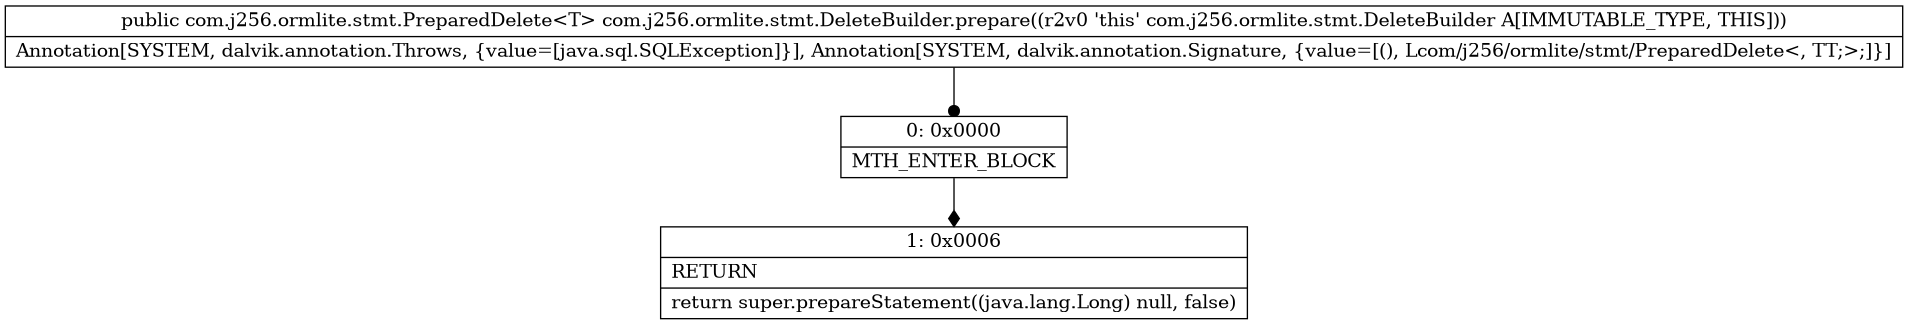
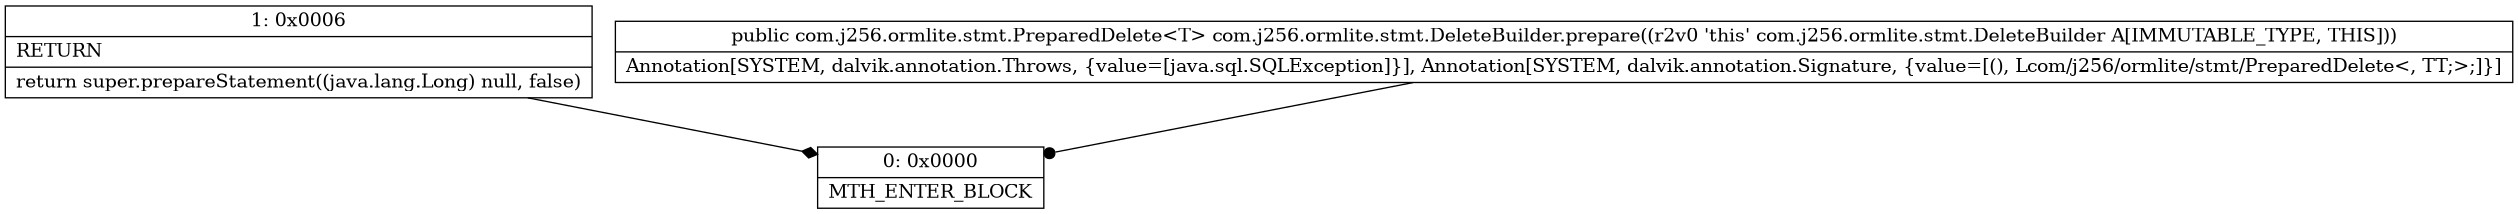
edge "0: 0x0000" -> "1: 0x0006": reversed
